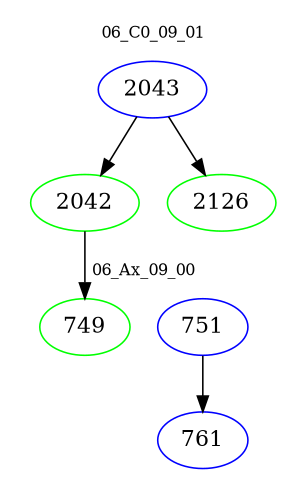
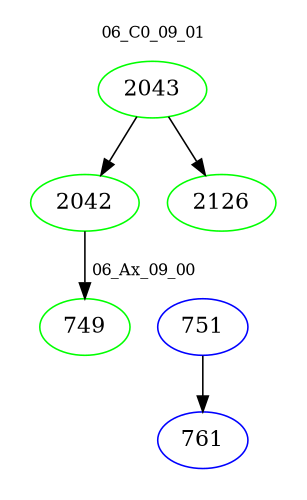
node "2043": color blue -> green
